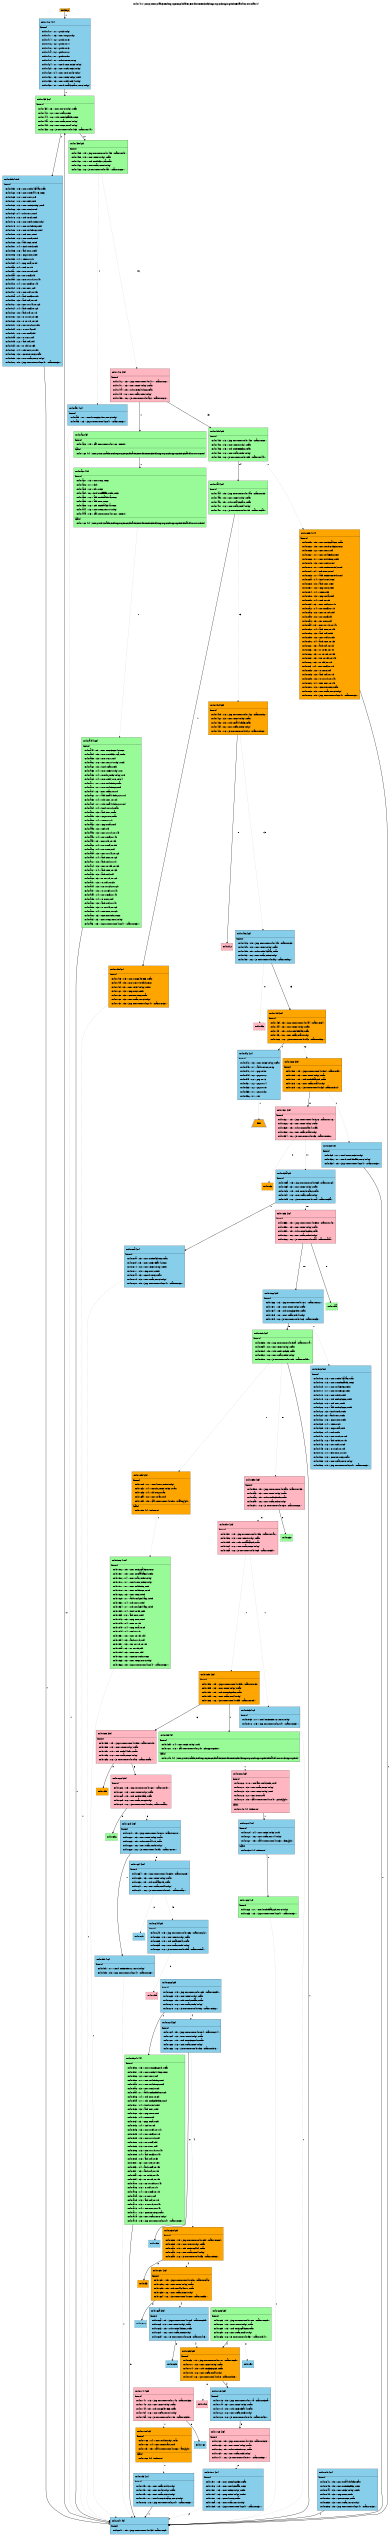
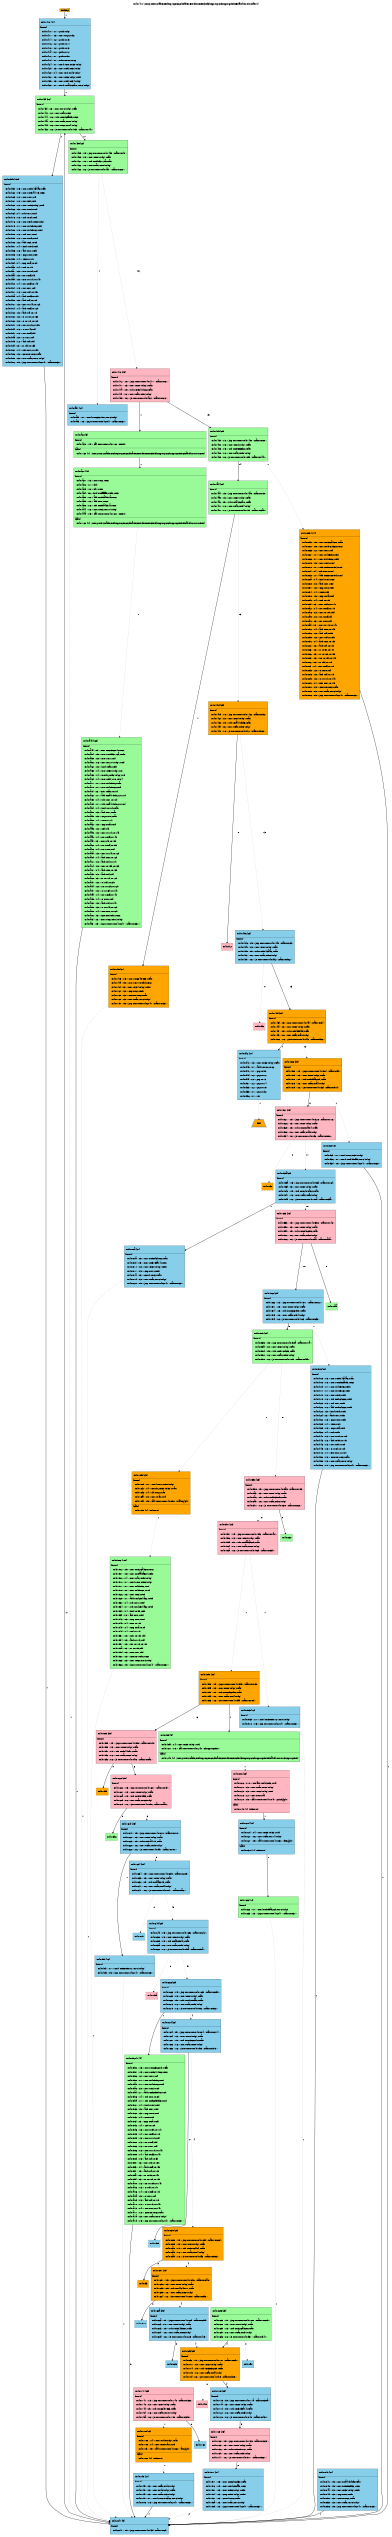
edge "0x40164d [25]" -> "0x401666 [25]": added, label "5"
edge "0x401585 [25]" -> "0x402047 [5]": now "0x401b03 [88]" -> "0x402047 [5]"
edge "0x40172e [25]" -> "0x401977 [27]": style dotted -> bold
